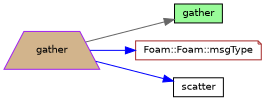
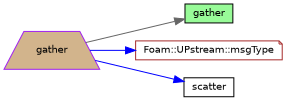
node "Foam::Foam::msgType": label "Foam::Foam::msgType" -> "Foam::UPstream::msgType"
